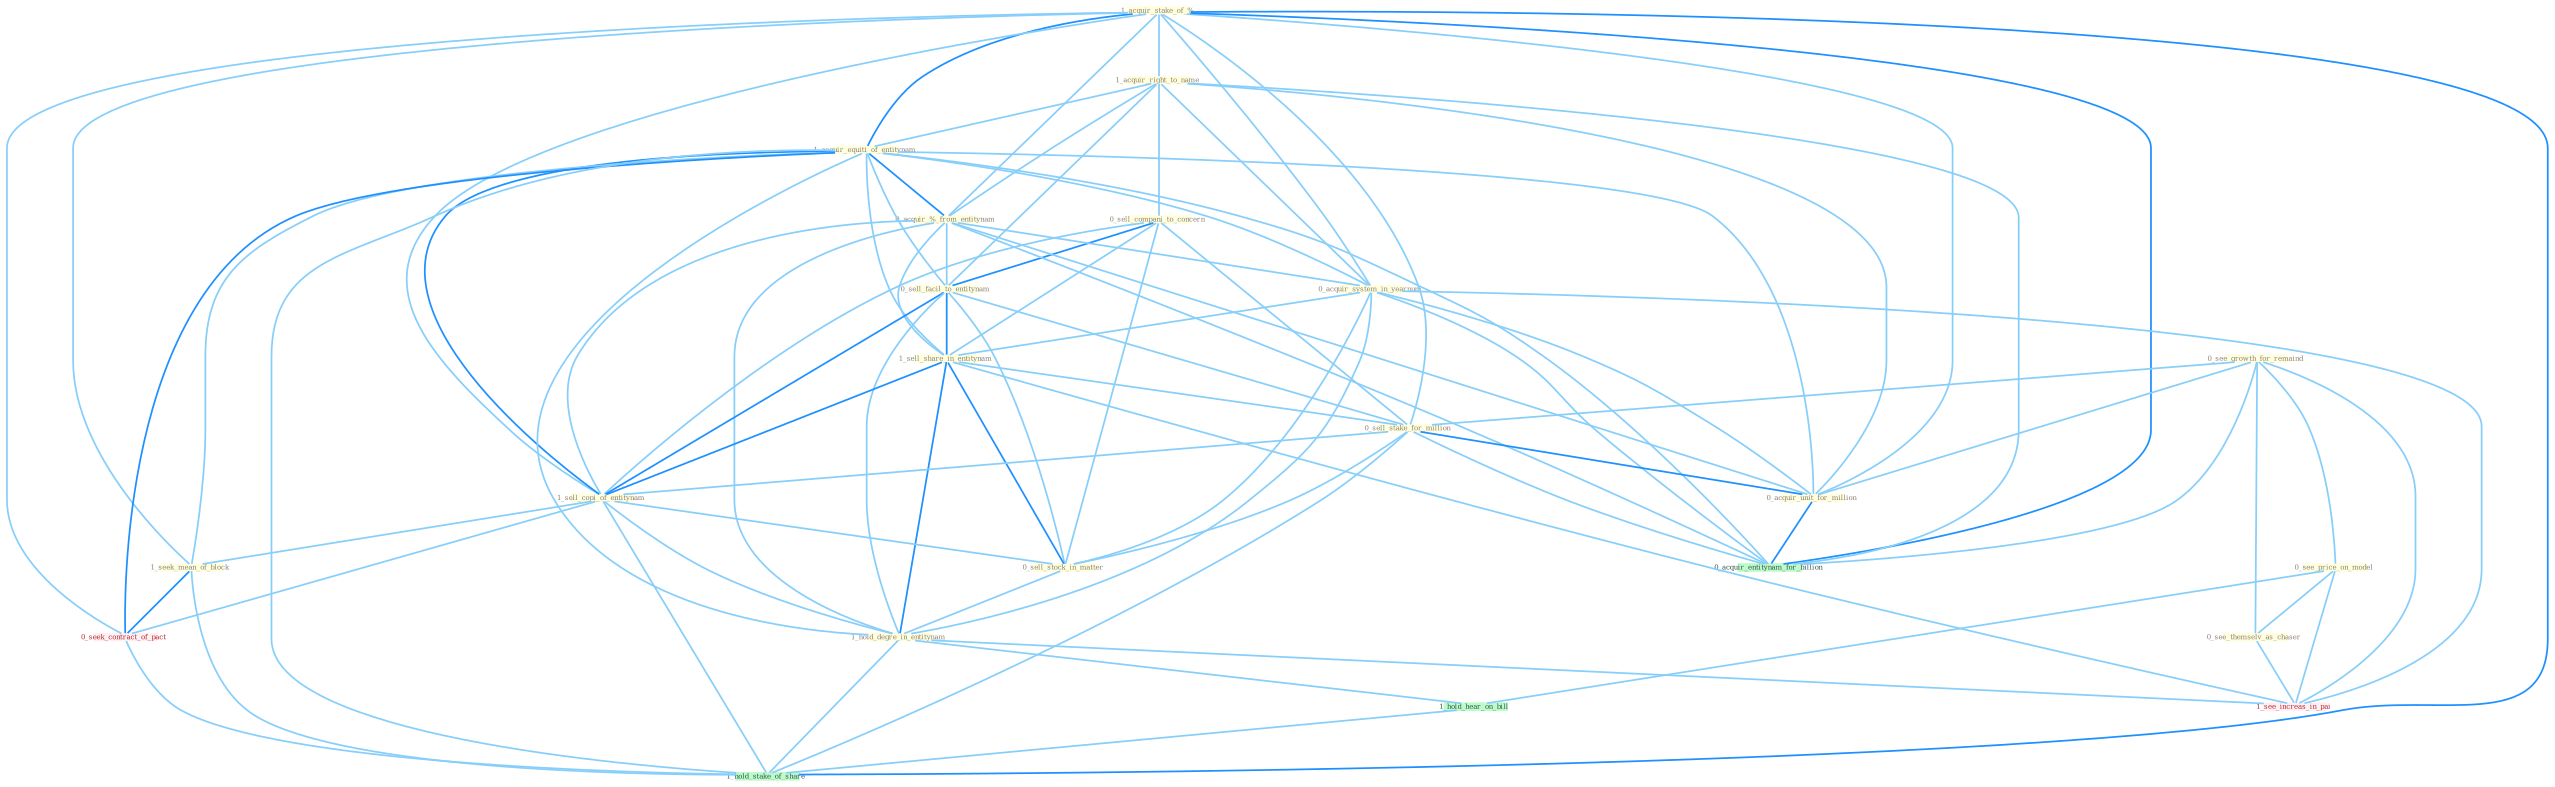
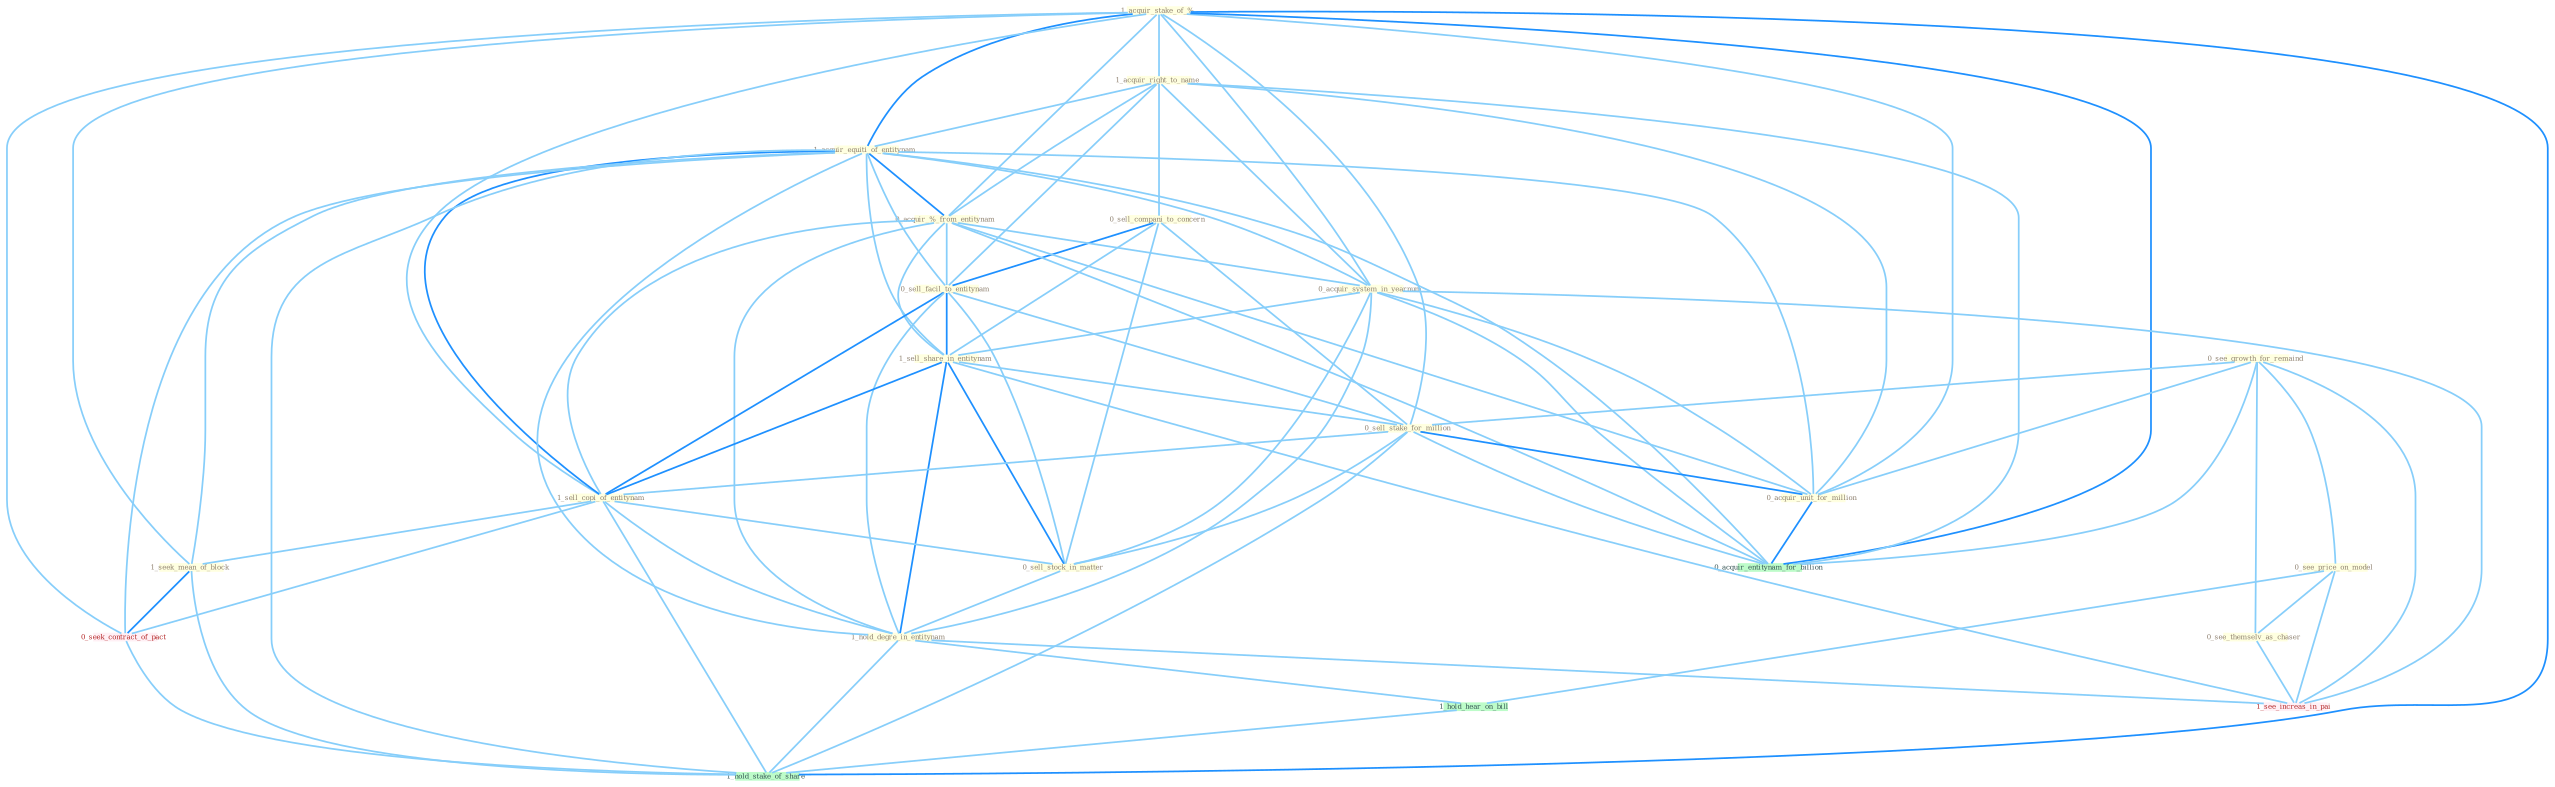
edge "0_sell_compani_to_concern" -- "1_sell_copi_of_entitynam": removed
edge "1_acquir_equiti_of_entitynam" -- "0_seek_contract_of_pact": color #1e90ff -> #87cefa
